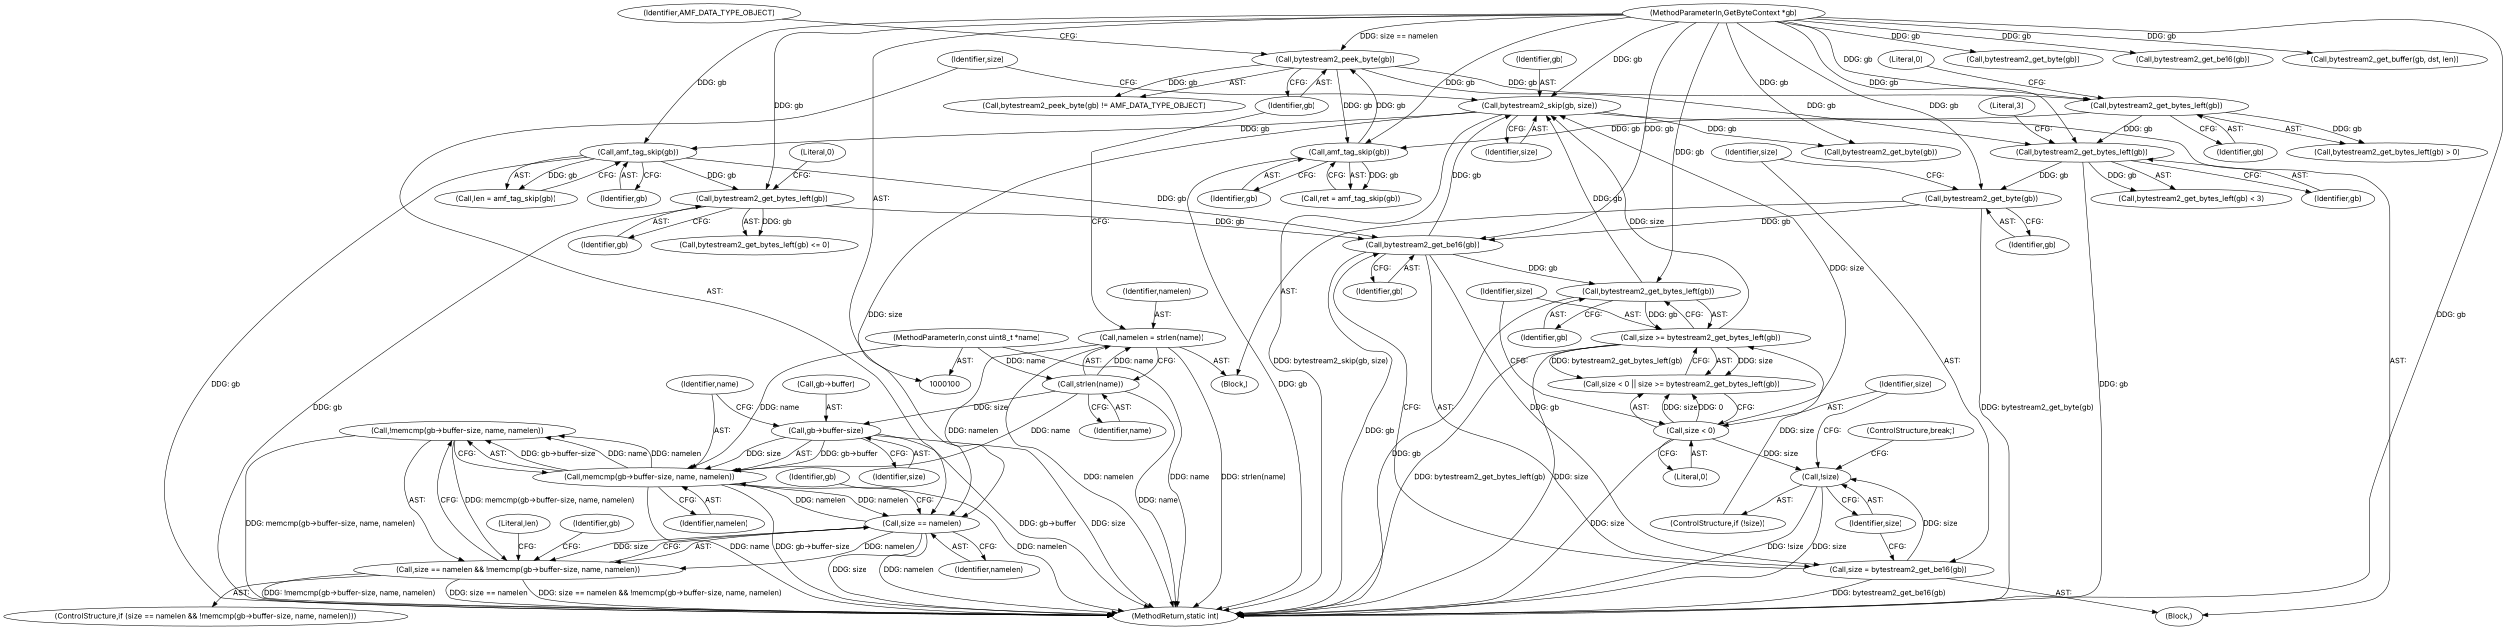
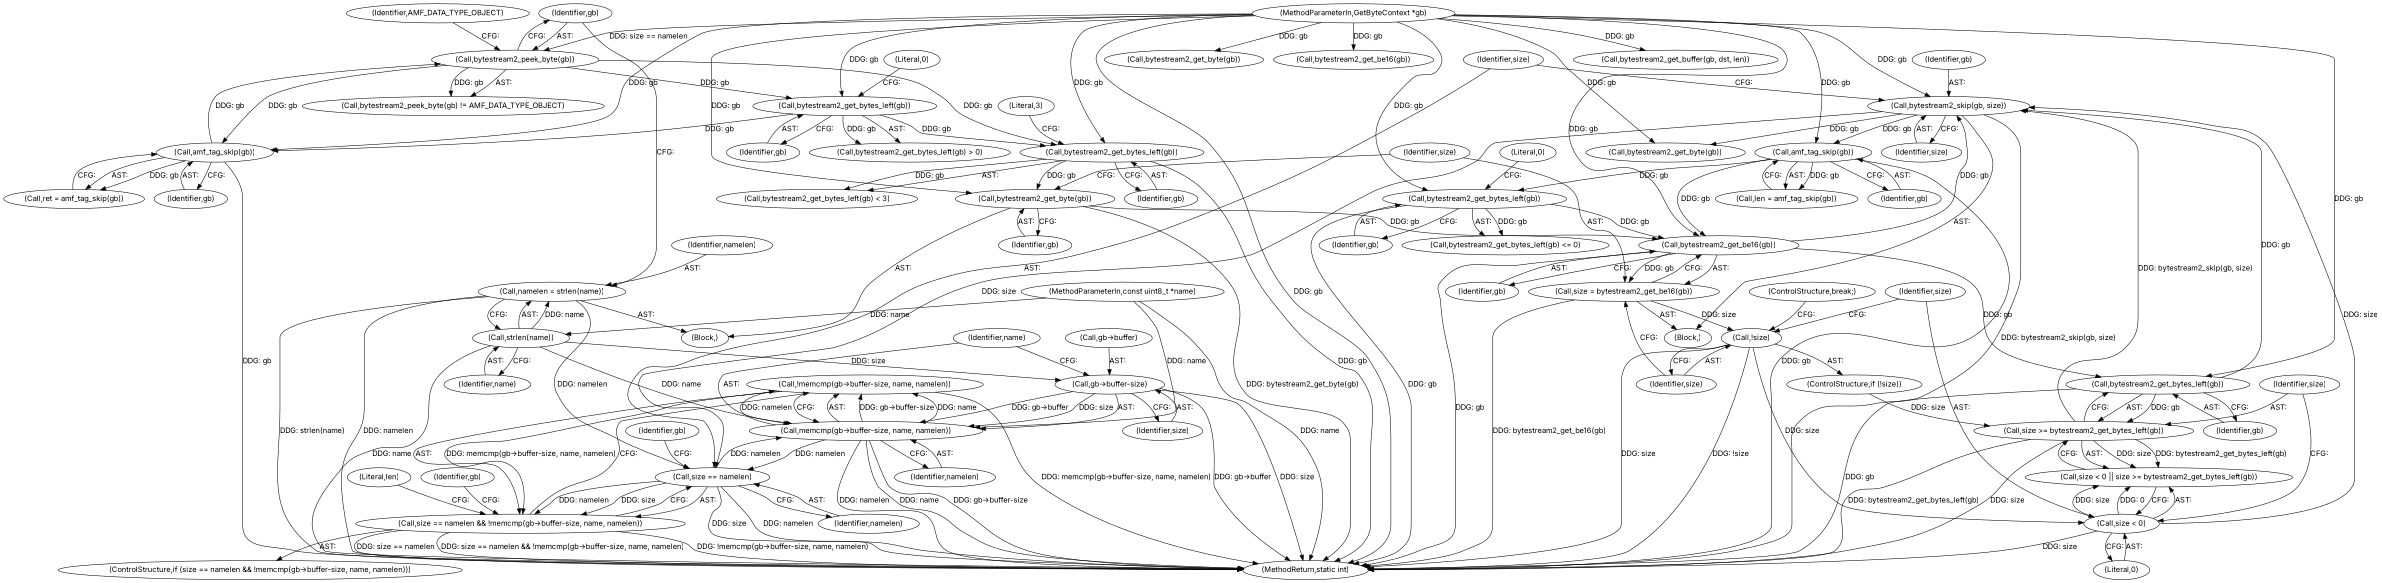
edge "(Call,size >= bytestream2_get_bytes_left(gb))" -> "(Call,bytestream2_skip(gb, size))": label "DDG: size" -> "DDG: bytestream2_skip(gb, size)"
node "1000100": removed
edge "(Call,size < 0)" -> "(Call,!size)": reversed
